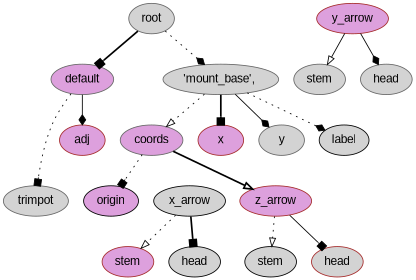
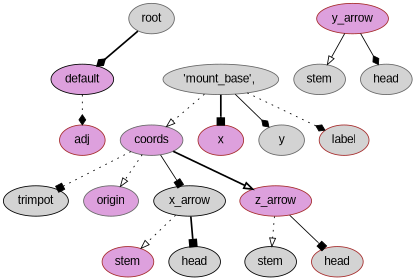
edge "root" -> "'mount_base',": removed
edge "root" -> "default": arrowhead box -> diamond
node "default": color gray40 -> black
edge "default" -> "adj": style solid -> dotted
edge "default" -> "trimpot": now "coords" -> "trimpot"
node "label": color black -> brown
edge "coords" -> "origin": arrowhead box -> onormal
edge "coords" -> "x_arrow": added
node "trimpot": color gray40 -> black
node "origin": color black -> gray40
